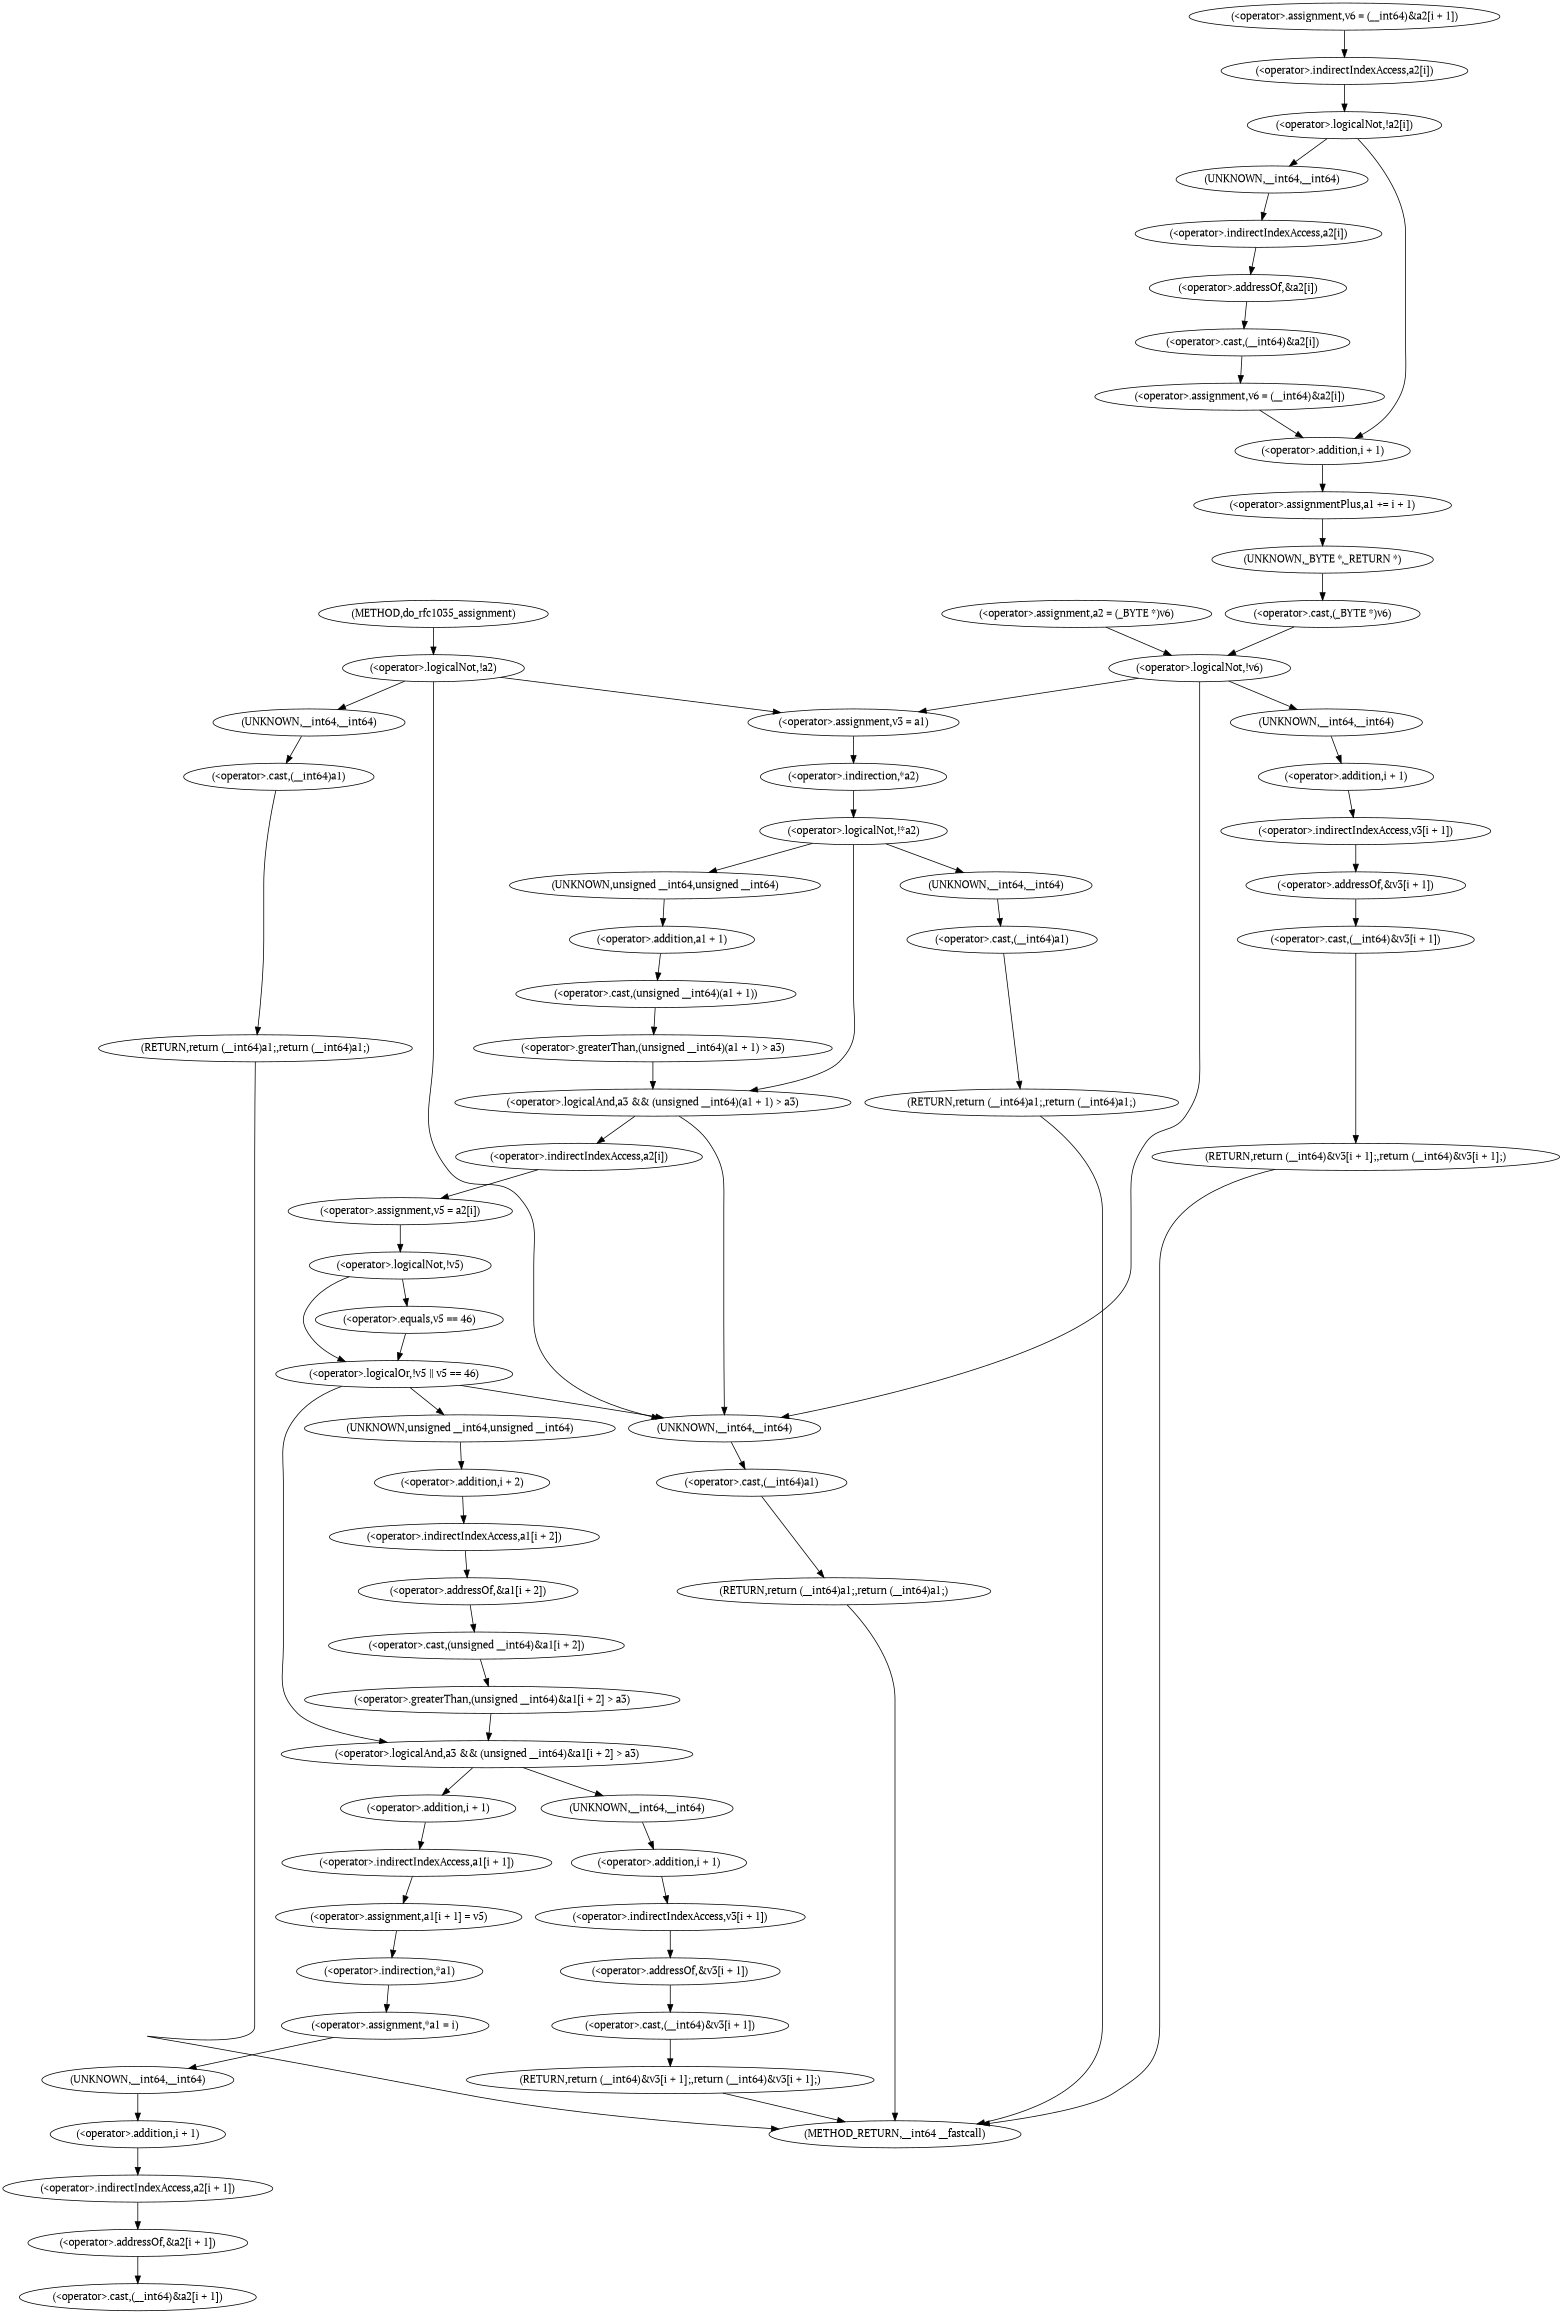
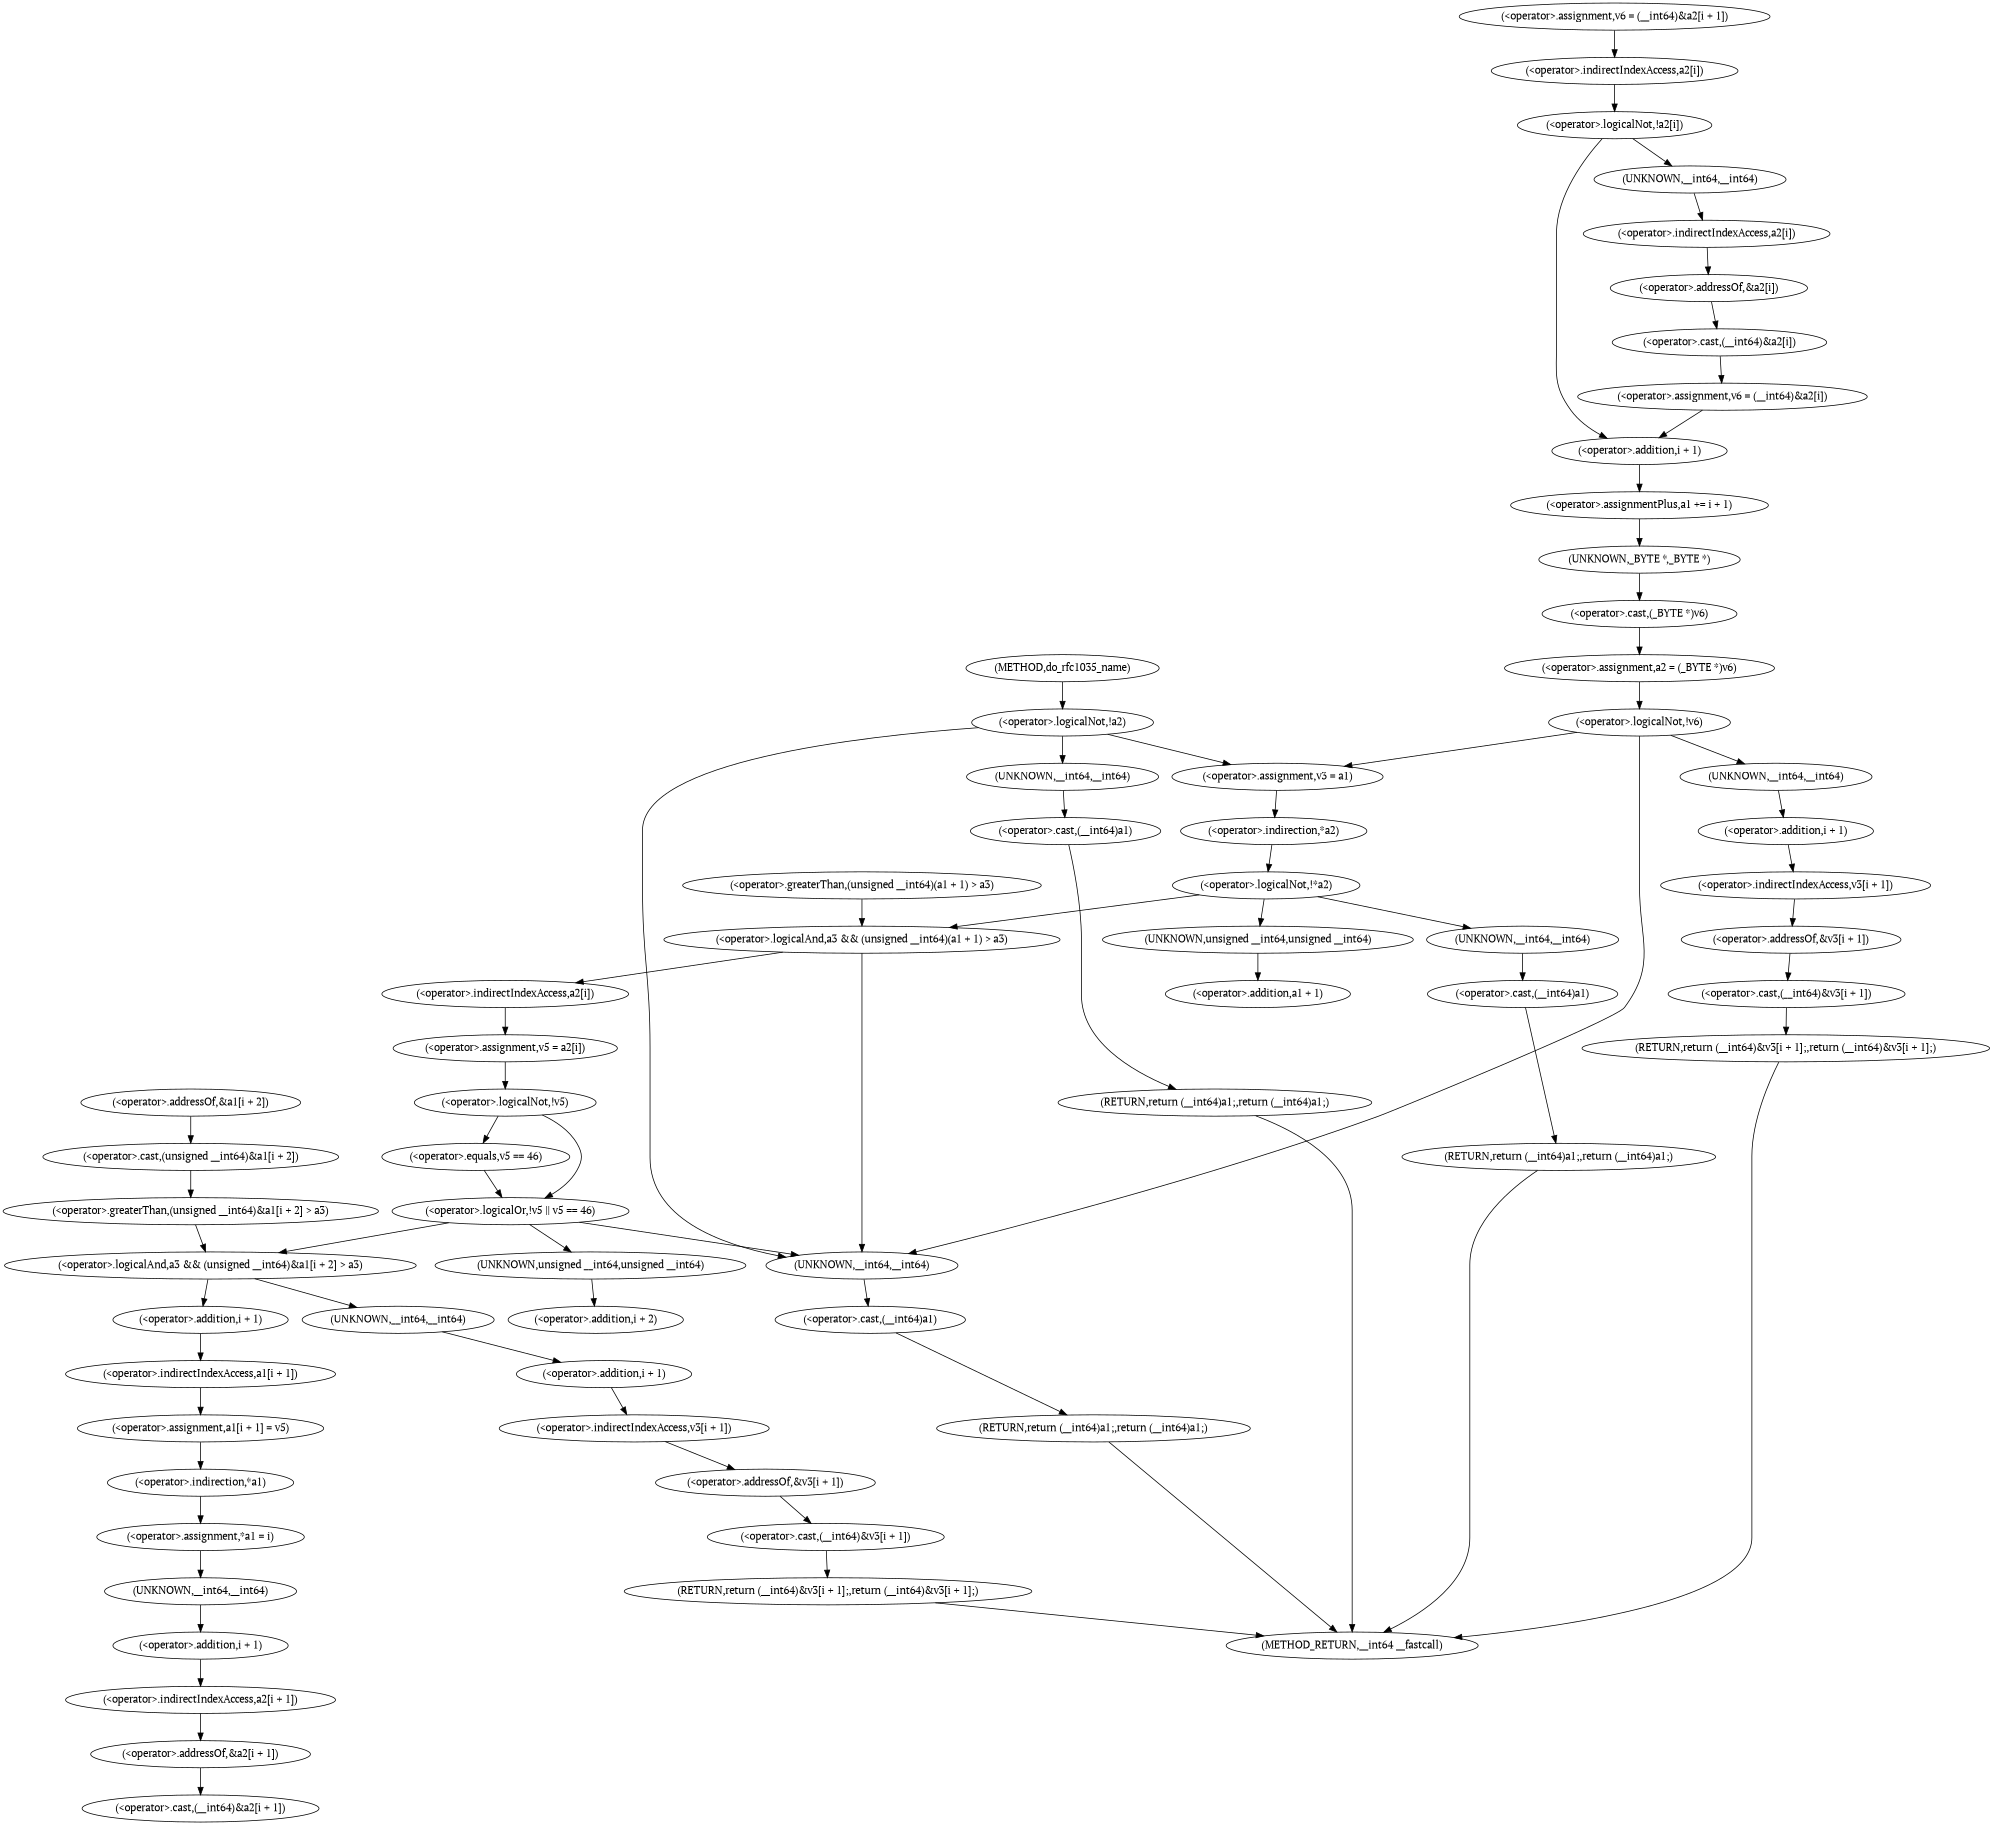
node "(UNKNOWN,_BYTE *,_RETURN *)": label "(UNKNOWN,_BYTE *,_RETURN *)" -> "(UNKNOWN,_BYTE *,_BYTE *)"
node "(METHOD,do_rfc1035_assignment)": label "(METHOD,do_rfc1035_assignment)" -> "(METHOD,do_rfc1035_name)"
edge "(<operator>.cast,(_BYTE *)v6)" -> "(<operator>.logicalNot,!v6)": now "(<operator>.cast,(_BYTE *)v6)" -> "(<operator>.assignment,a2 = (_BYTE *)v6)"
node "(<operator>.cast,(unsigned __int64)(a1 + 1))": removed
node "(<operator>.indirectIndexAccess,a1[i + 2])": removed
